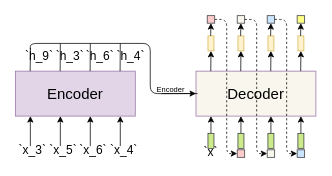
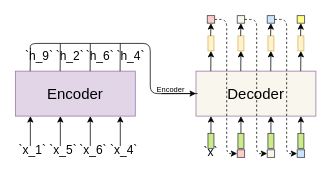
node "`h_3`": label "`h_3`" -> "`h_2`"
node "`x_3`": label "`x_3`" -> "`x_1`"
